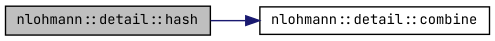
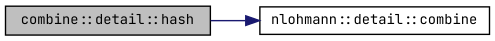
node "nlohmann::detail::hash": label "nlohmann::detail::hash" -> "combine::detail::hash"
